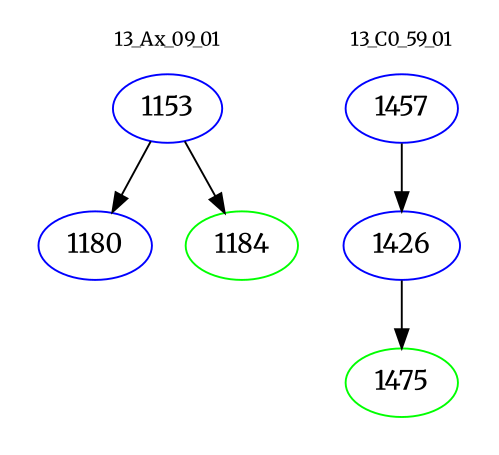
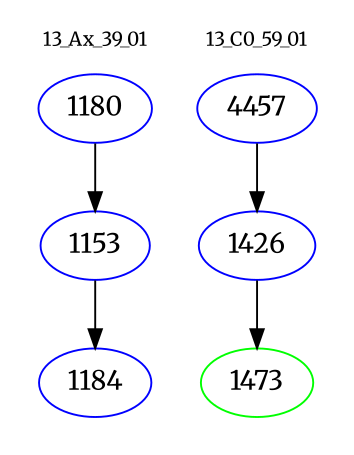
cluster "13_Ax_09_01": label "13_Ax_09_01" -> "13_Ax_39_01"
node "1457": label "1457" -> "4457"
edge "1153" -> "1180": reversed
node "1184": color green -> blue
node "1475": label "1475" -> "1473"
